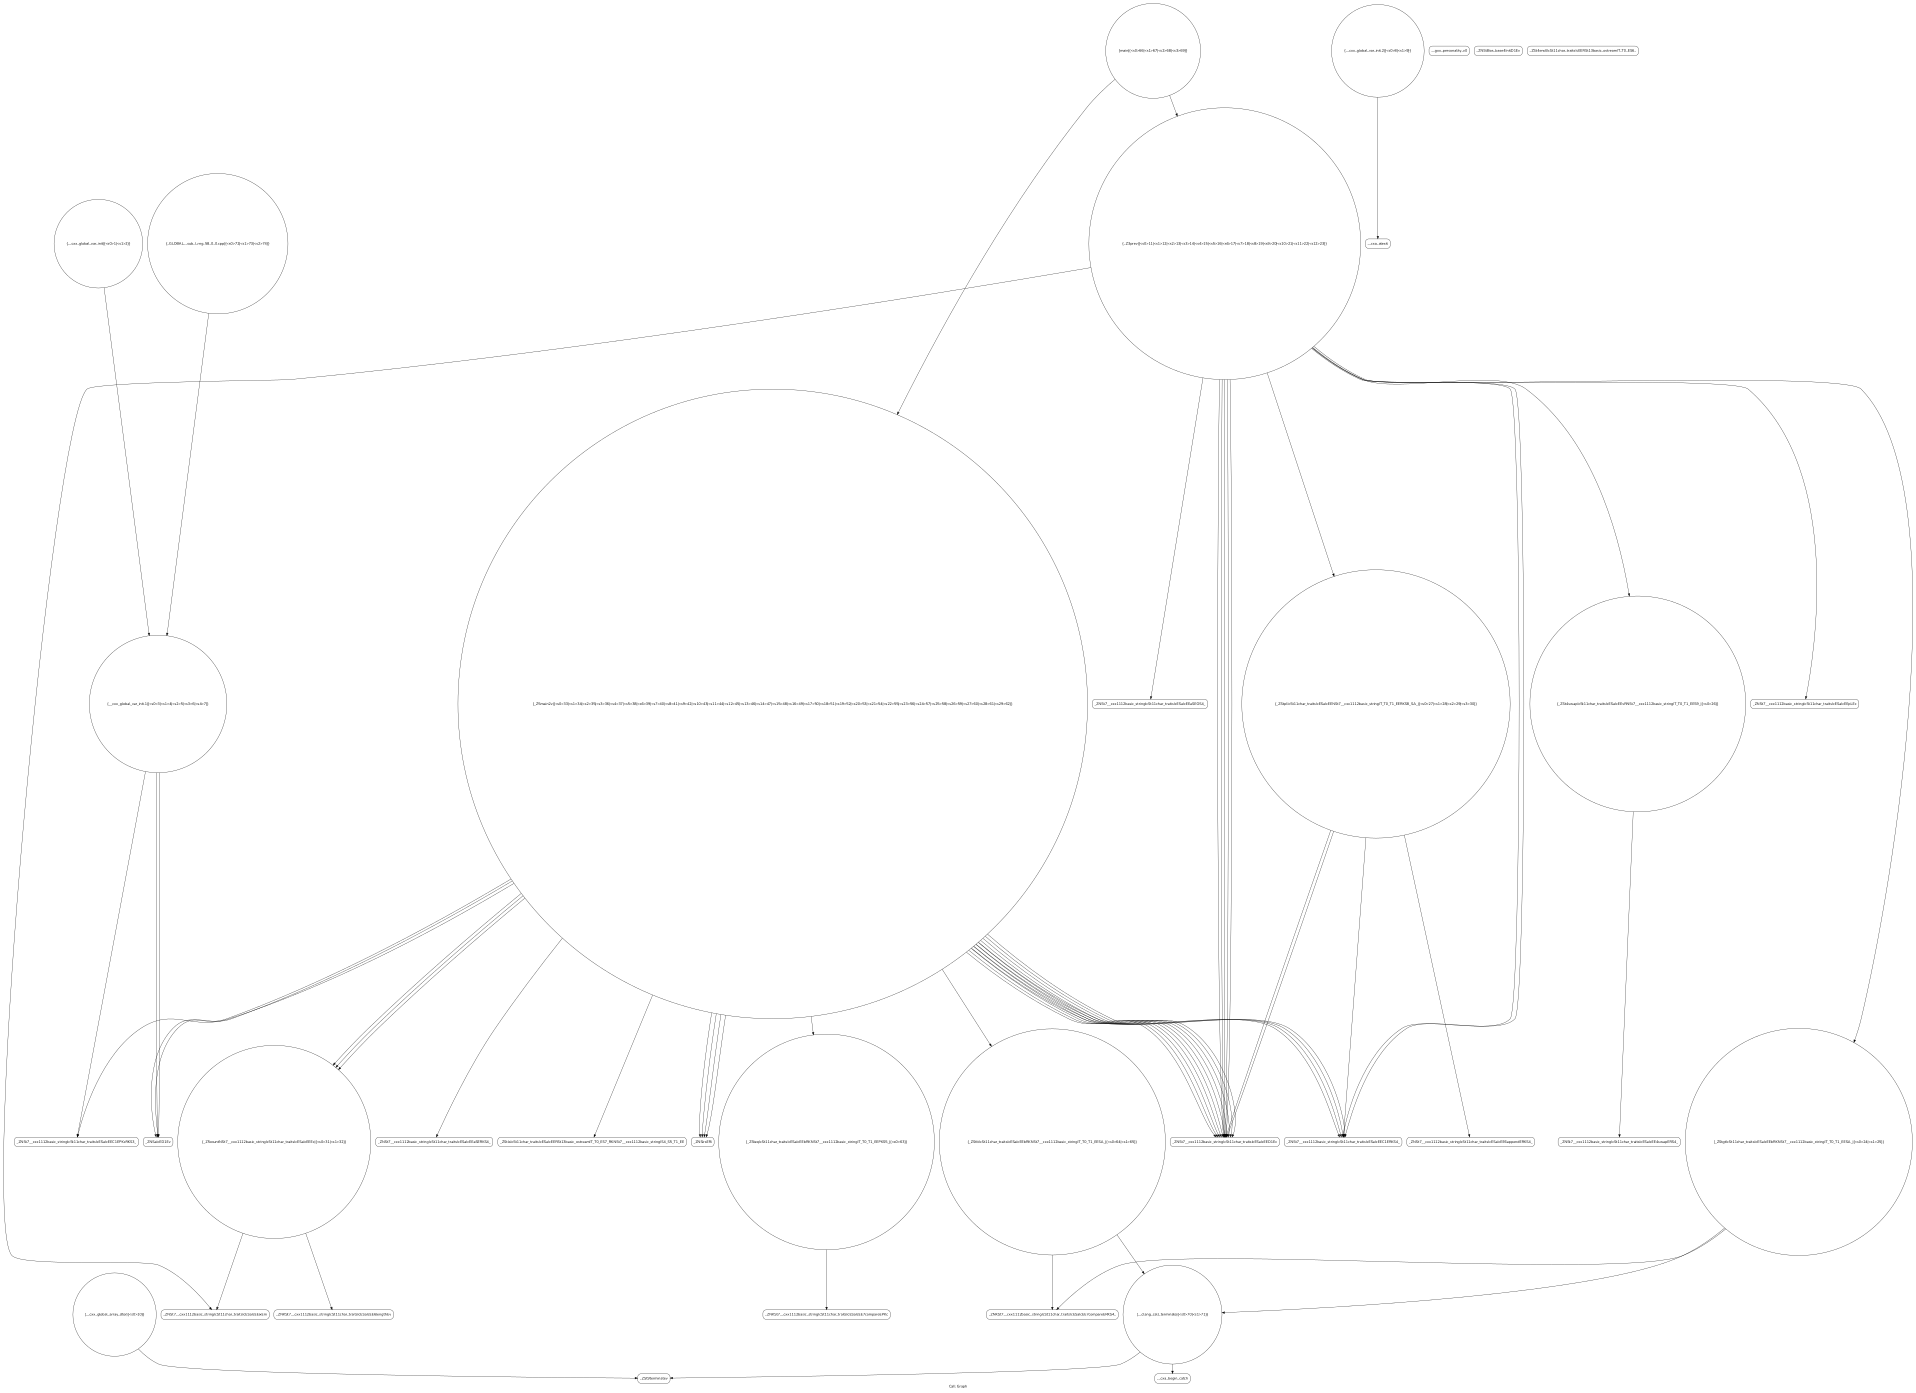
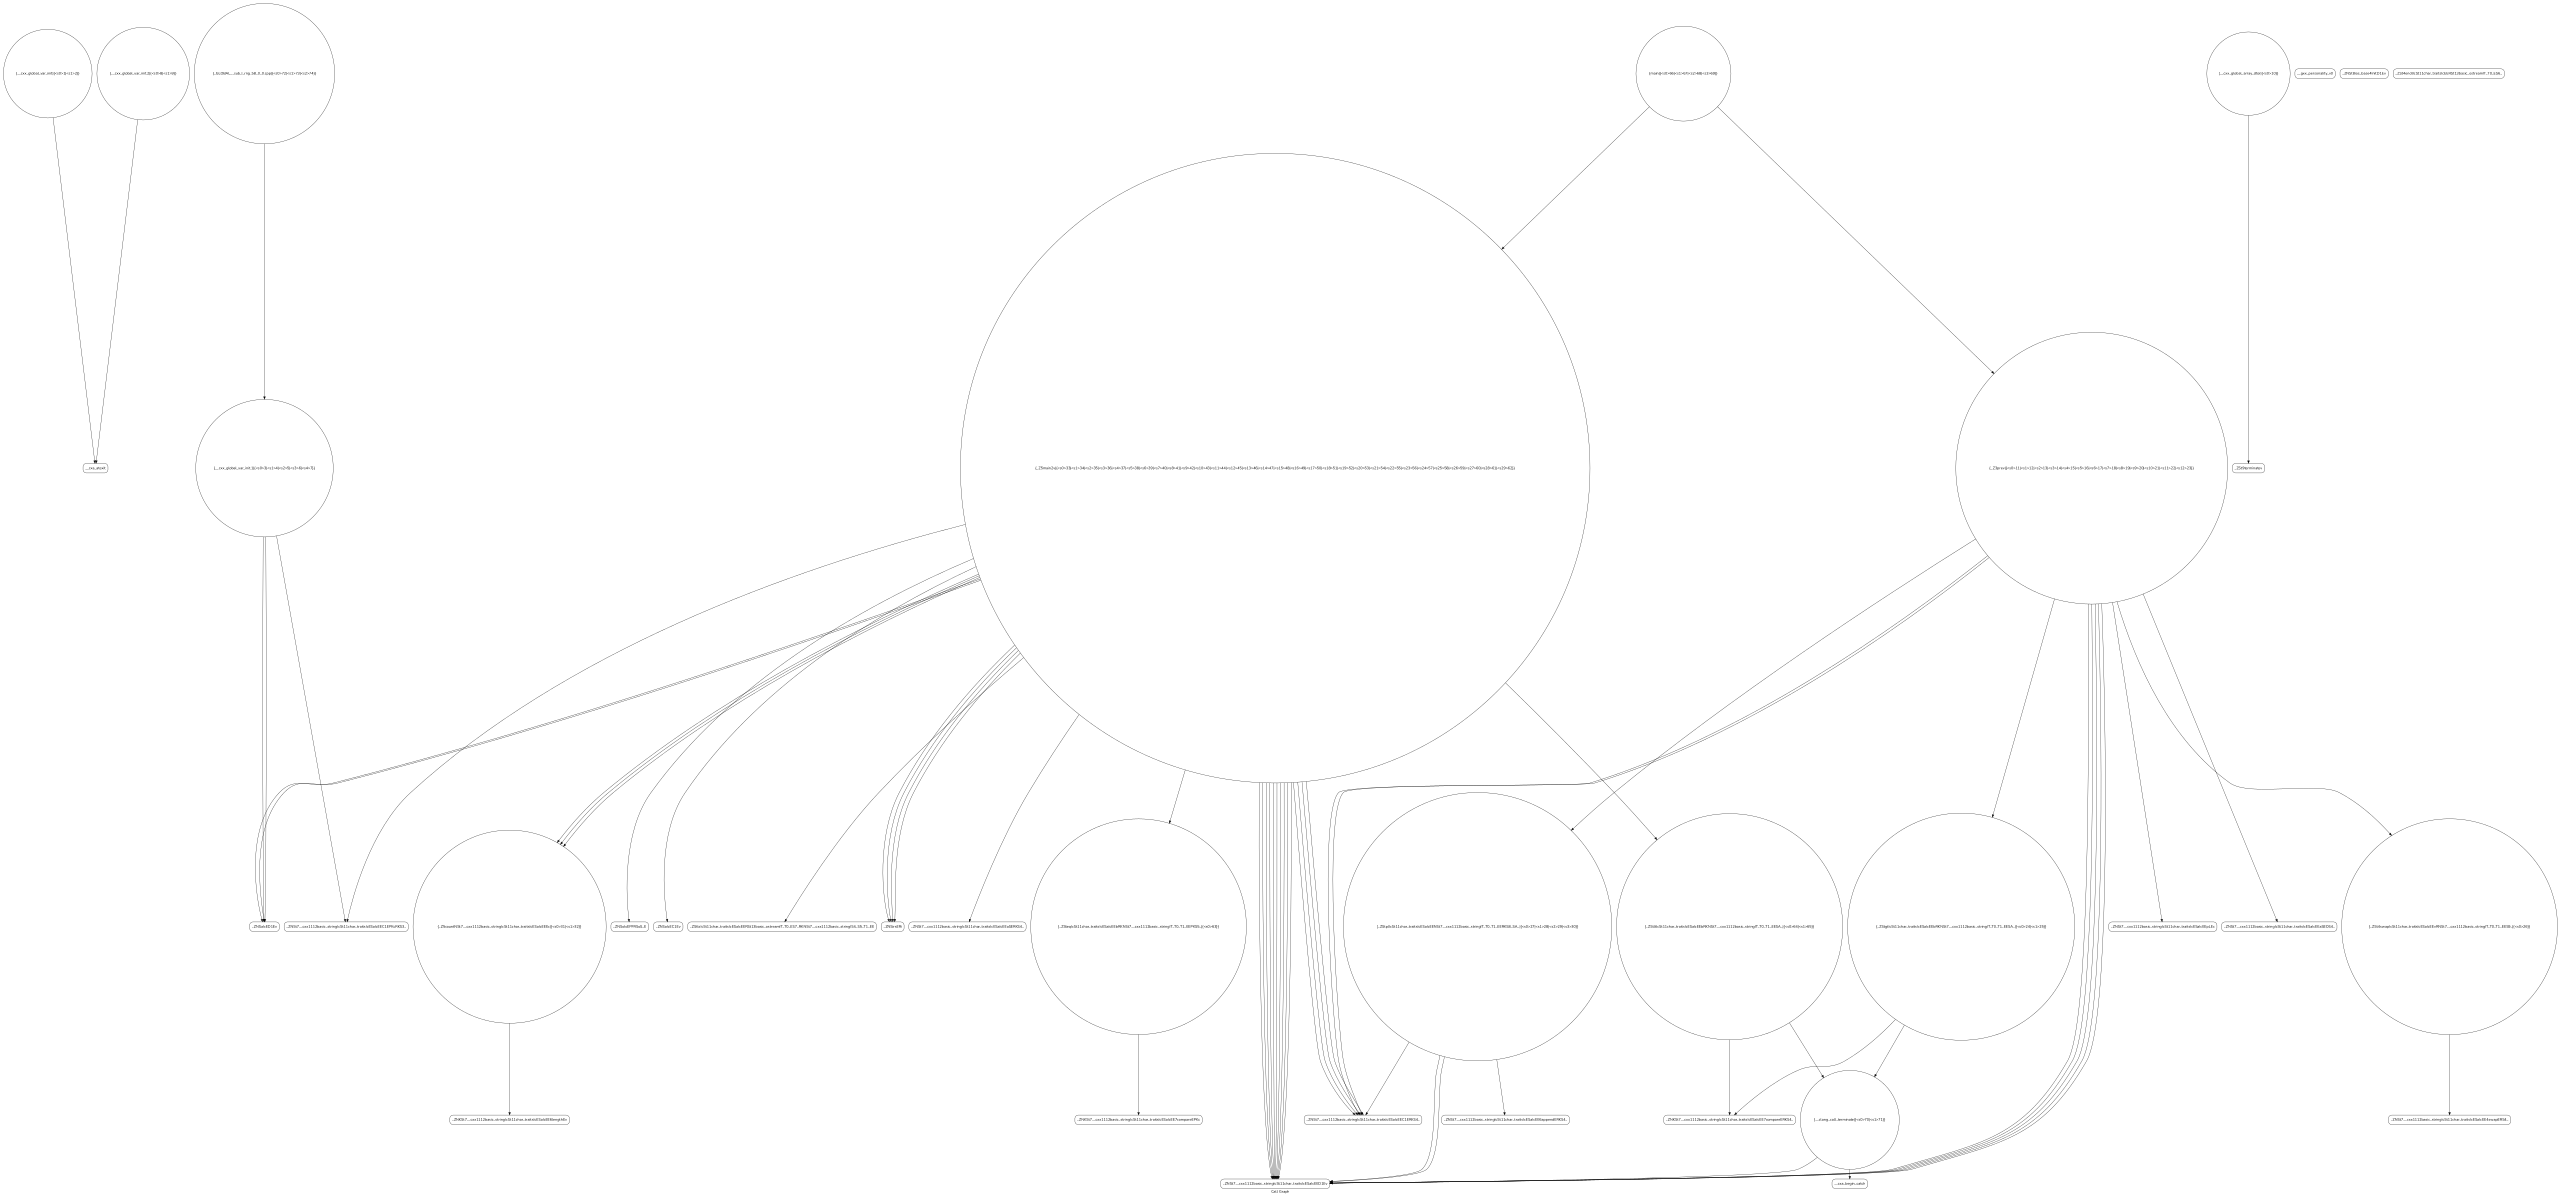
edge "{__cxx_global_var_init|{<s0>1|<s1>2}}" -> "{__cxx_global_var_init.1|{<s0>3|<s1>4|<s2>5|<s3>6|<s4>7}}": now "{__cxx_global_var_init|{<s0>1|<s1>2}}" -> "__cxa_atexit"
node "_ZNSolsEPFRSoS_E": added
node "_ZNSaIcEC1Ev": added
node "_ZNSt7__cxx1112basic_stringIcSt11char_traitsIcESaIcEEixEm": removed
edge "{__clang_call_terminate|{<s0>70|<s1>71}}" -> "_ZSt9terminatev": now "{__clang_call_terminate|{<s0>70|<s1>71}}" -> "_ZNSt7__cxx1112basic_stringIcSt11char_traitsIcESaIcEED1Ev"
